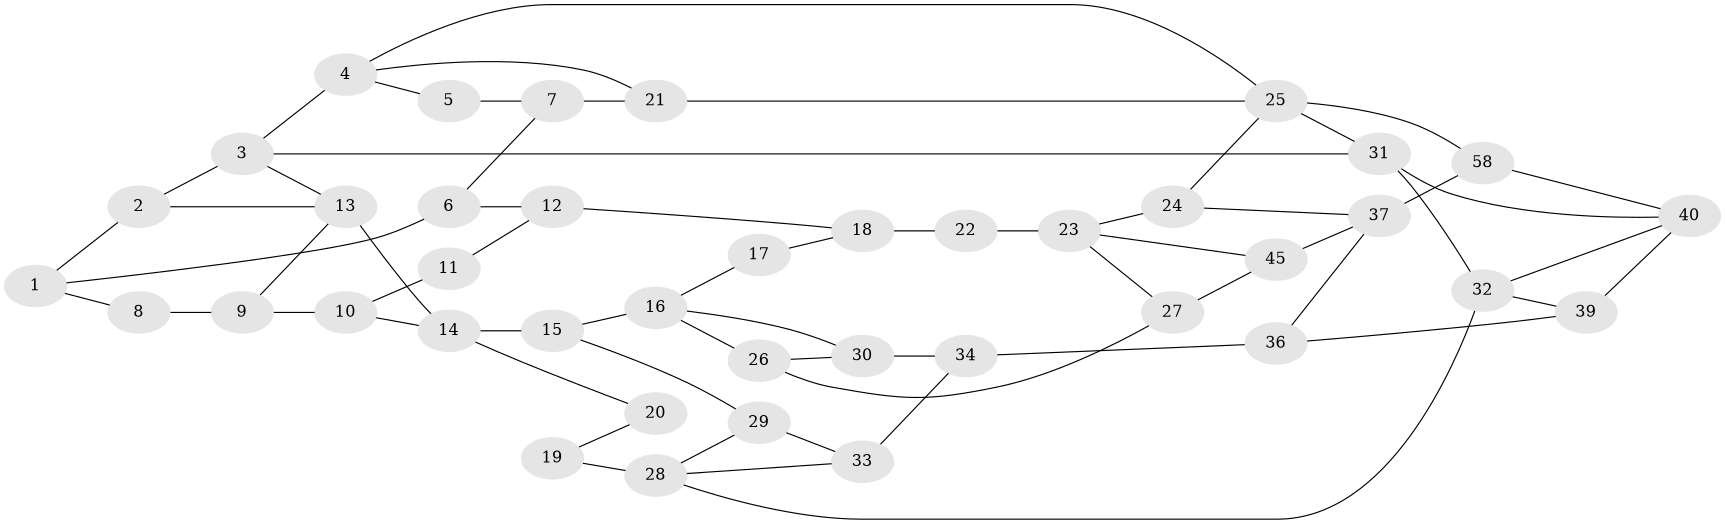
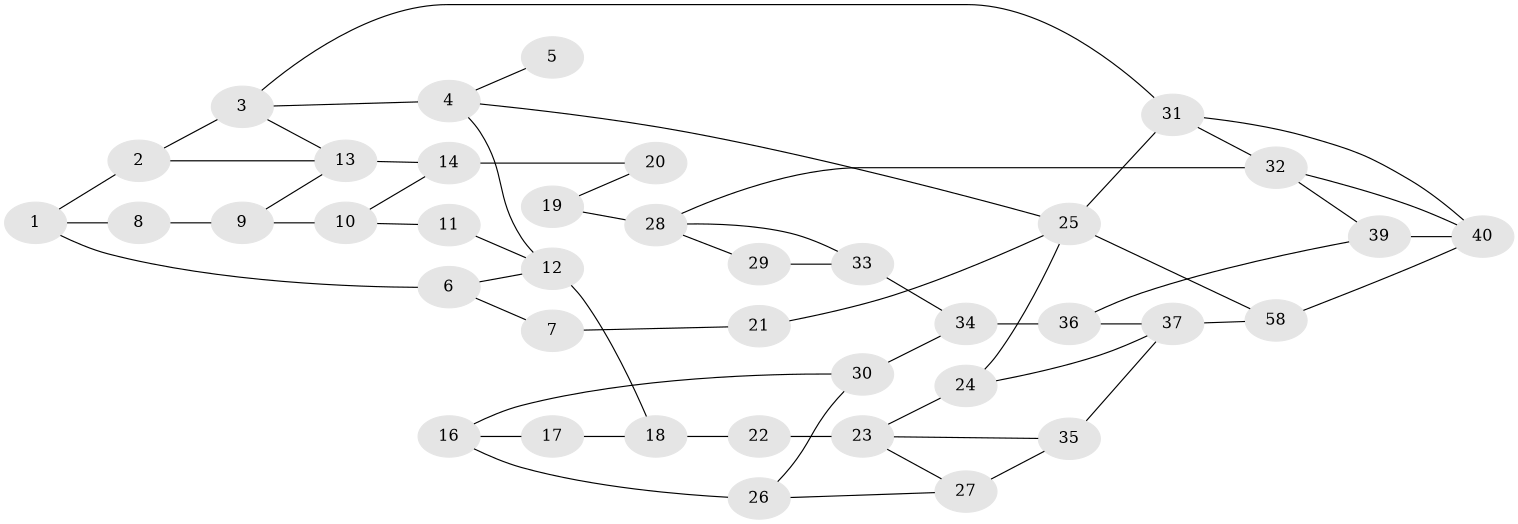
edge "4" -- "21": now "4" -- "12"
edge "5" -- "7": removed
node "45": label "45" -> "35"
node "15": removed
